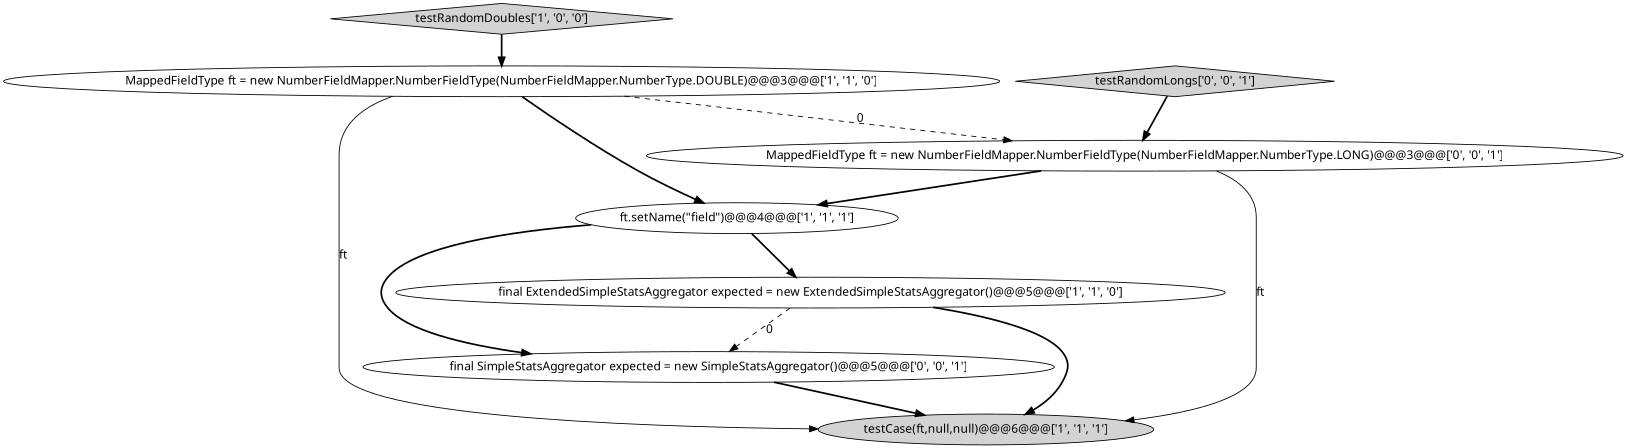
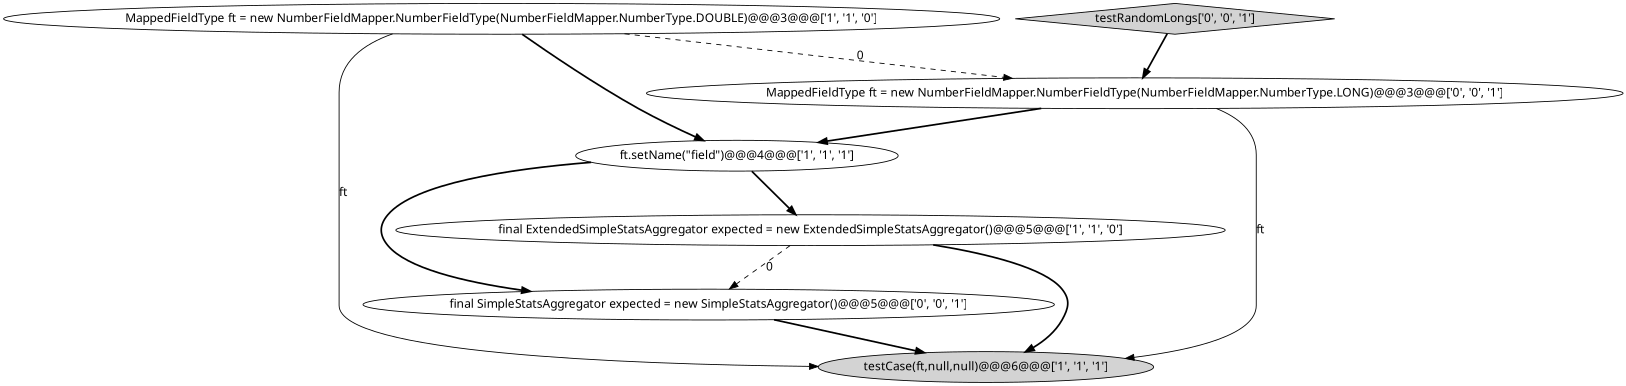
node "testRandomDoubles['1', '0', '0']": removed
